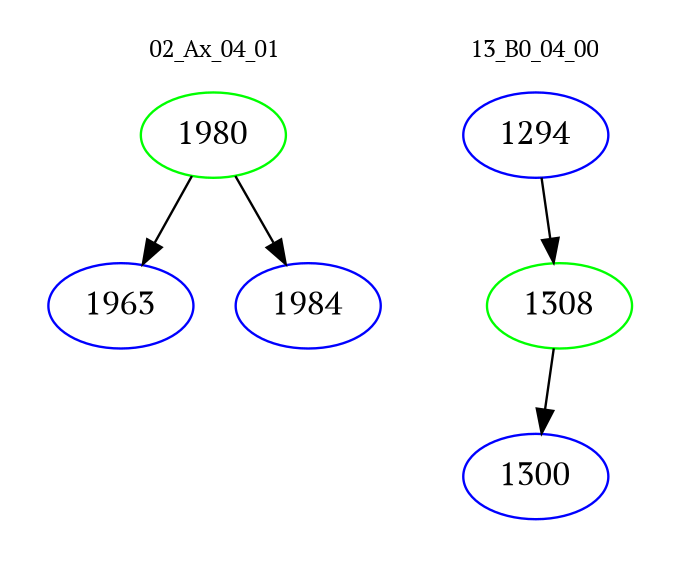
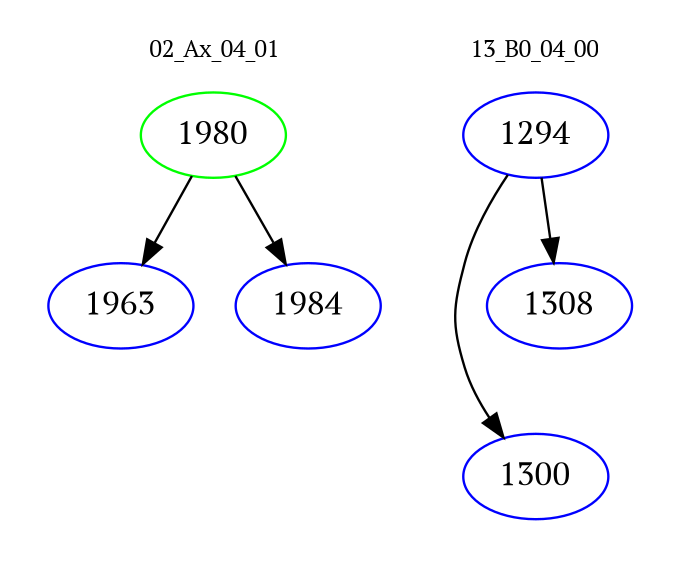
node "1308": color green -> blue
edge "1308" -> "1300": now "1294" -> "1300"
